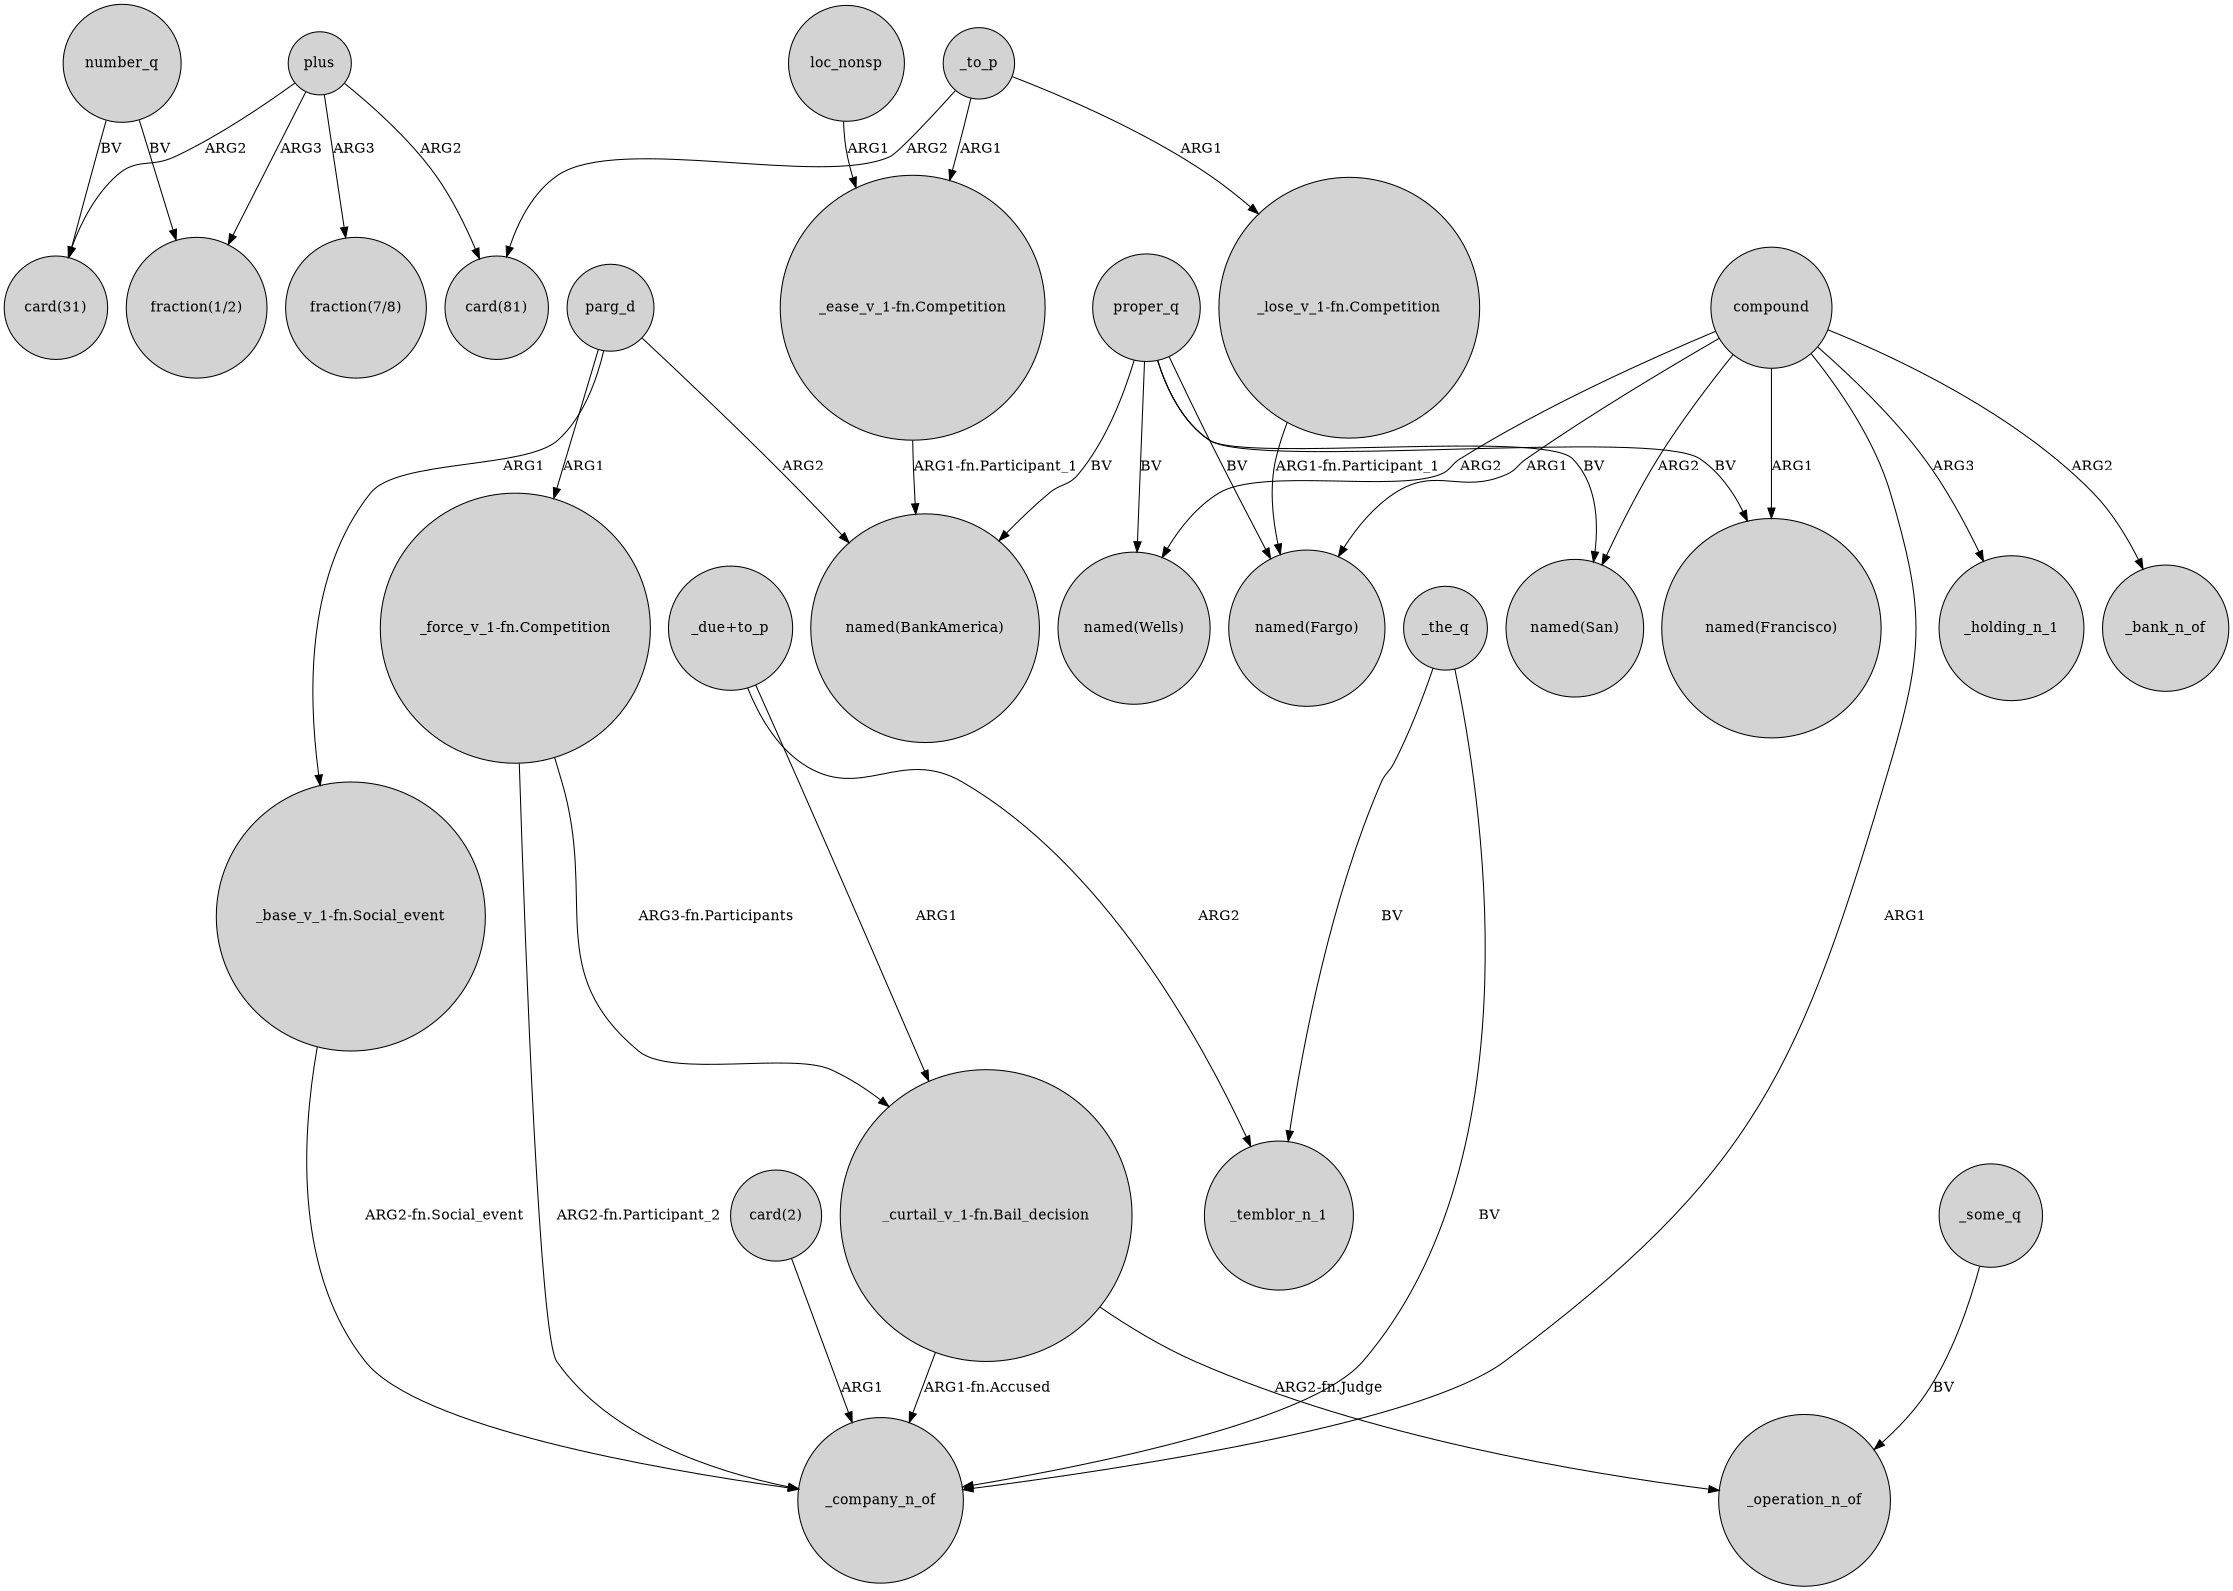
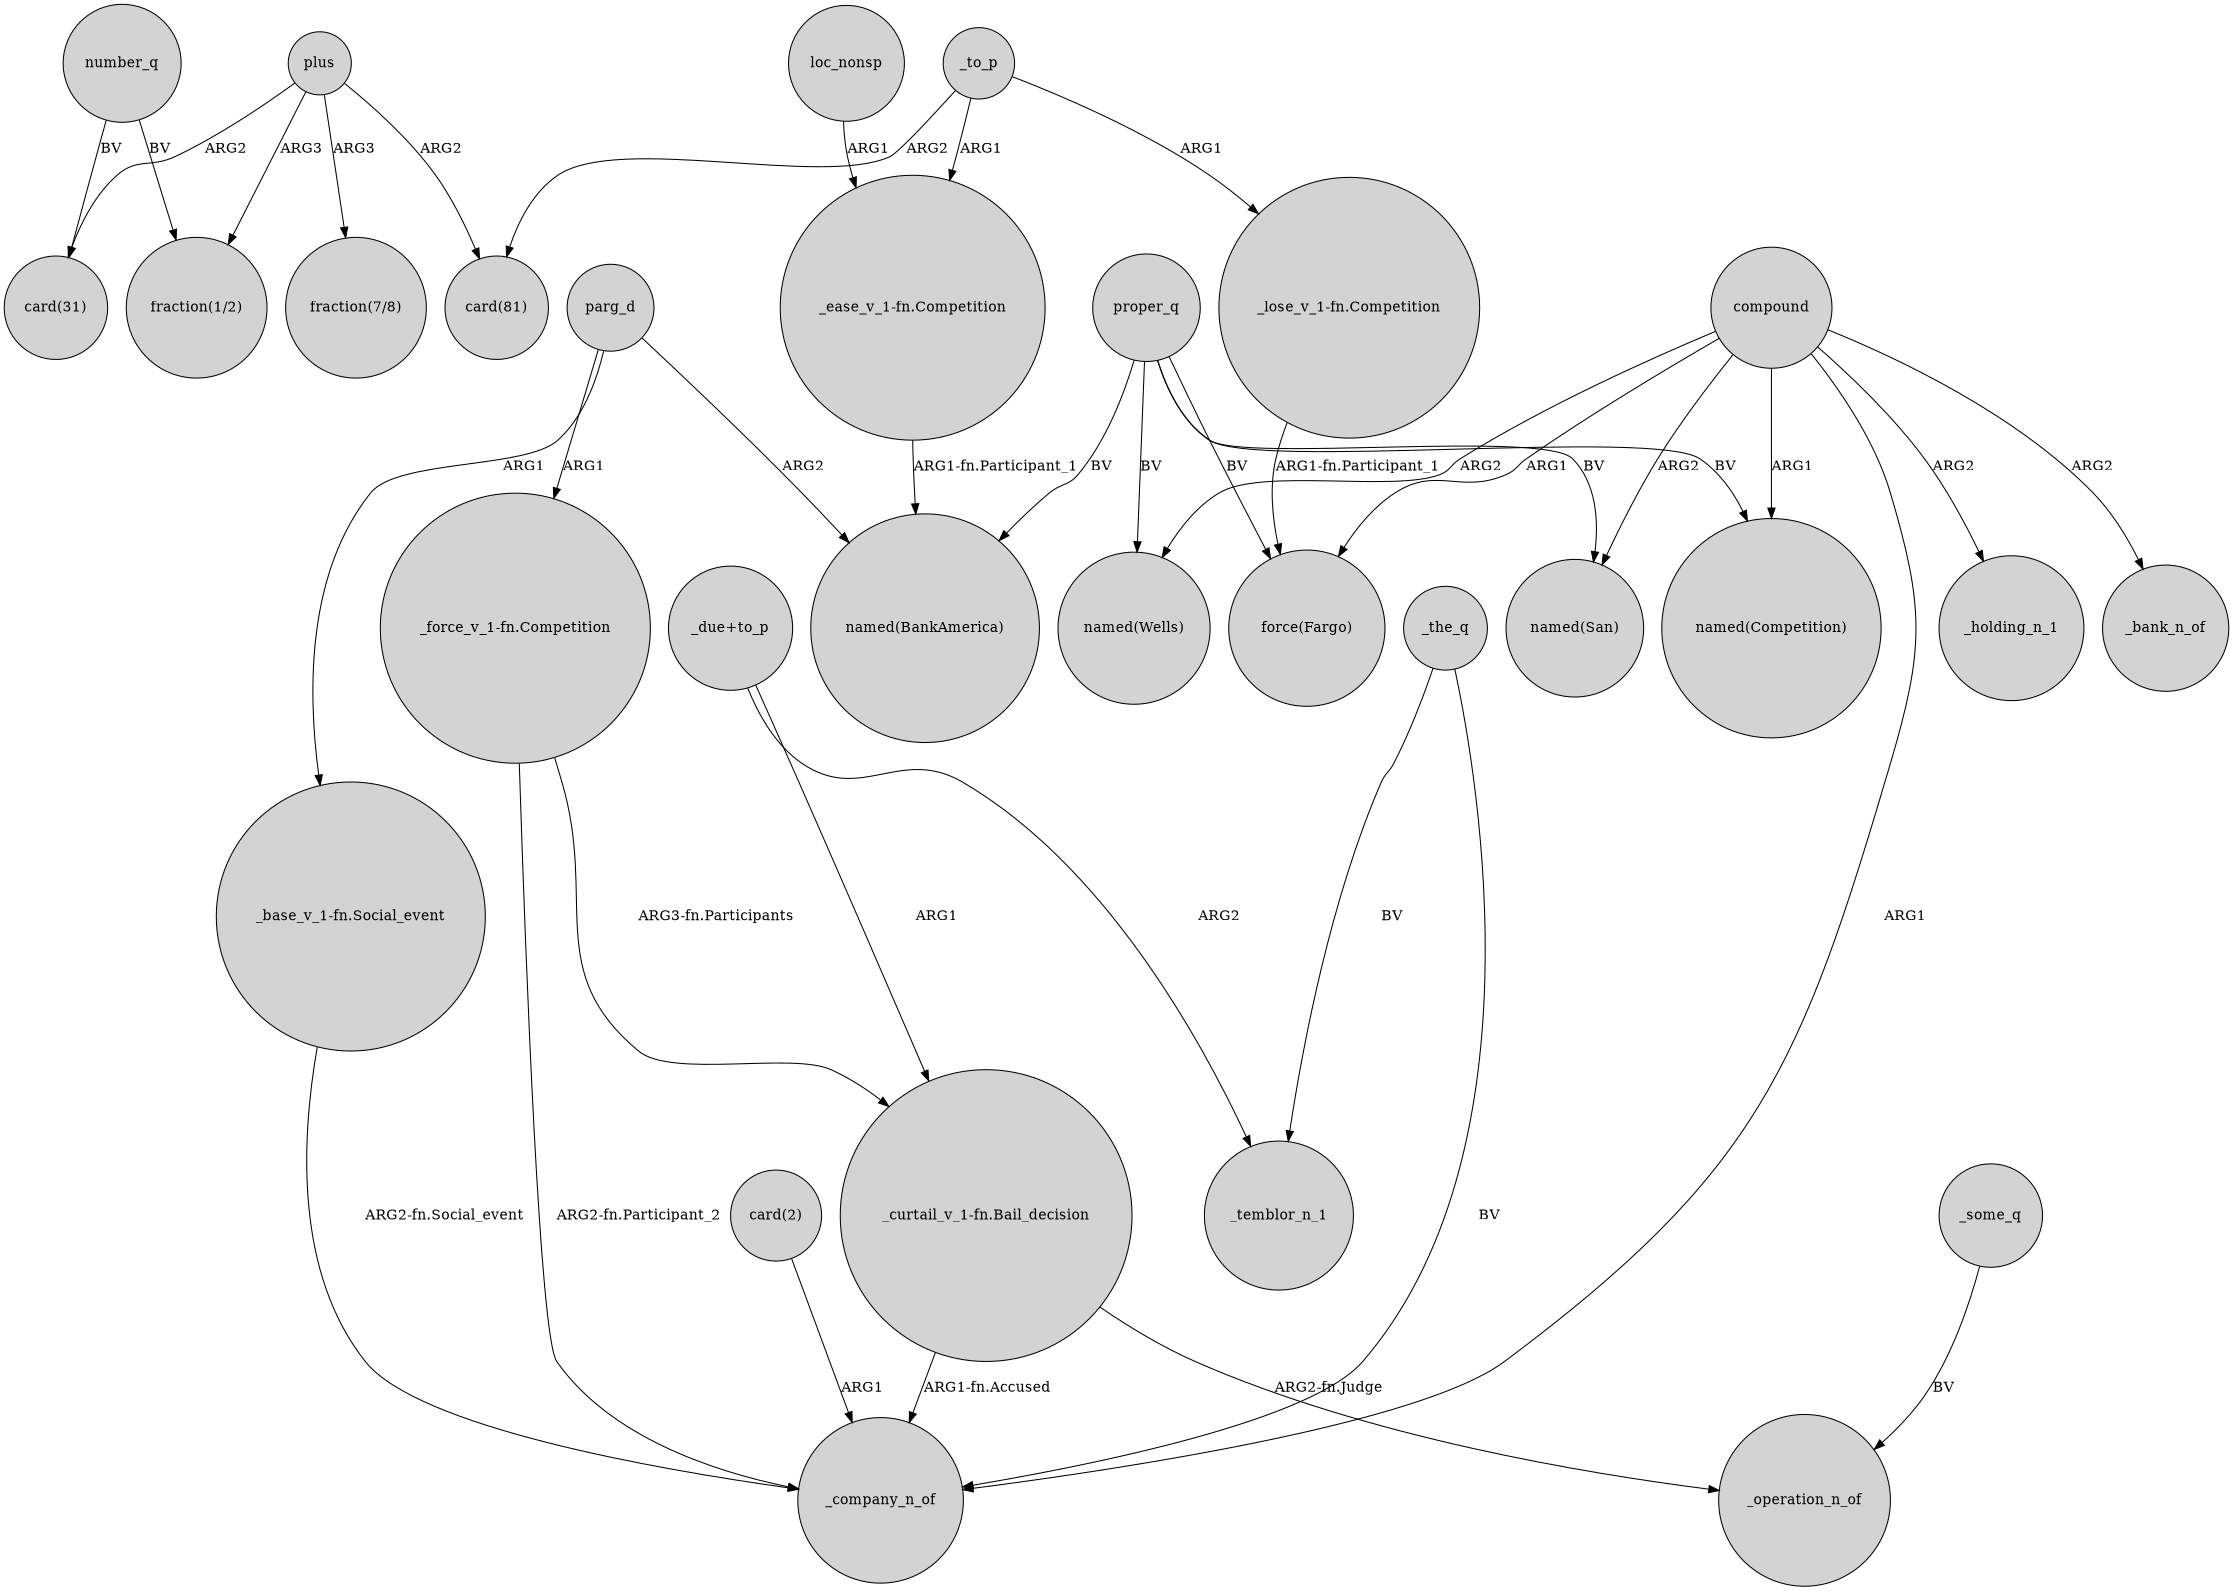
edge "compound" -> "_holding_n_1": label "ARG3" -> "ARG2"
node "named(Fargo)": label "named(Fargo)" -> "force(Fargo)"
node "named(Francisco)": label "named(Francisco)" -> "named(Competition)"
